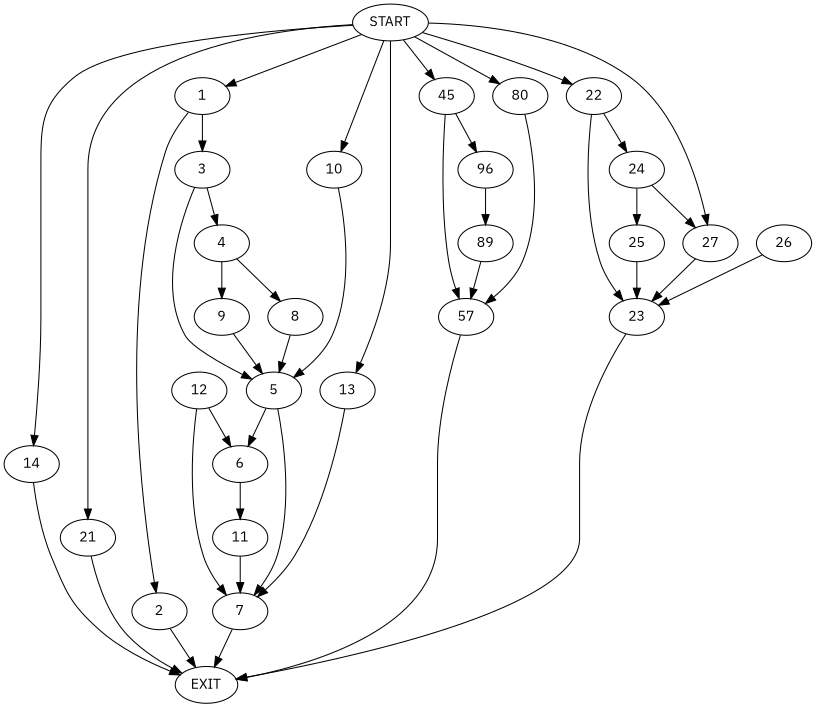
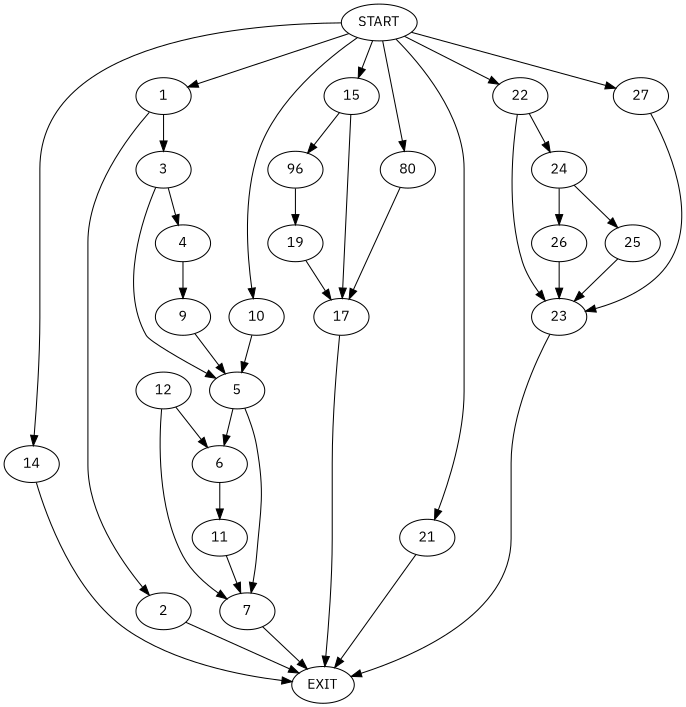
node "45": label "45" -> "15"
edge "24" -> "27": now "24" -> "26"
node "89": label "89" -> "19"
node "8": removed
node "57": label "57" -> "17"
node "13": removed
